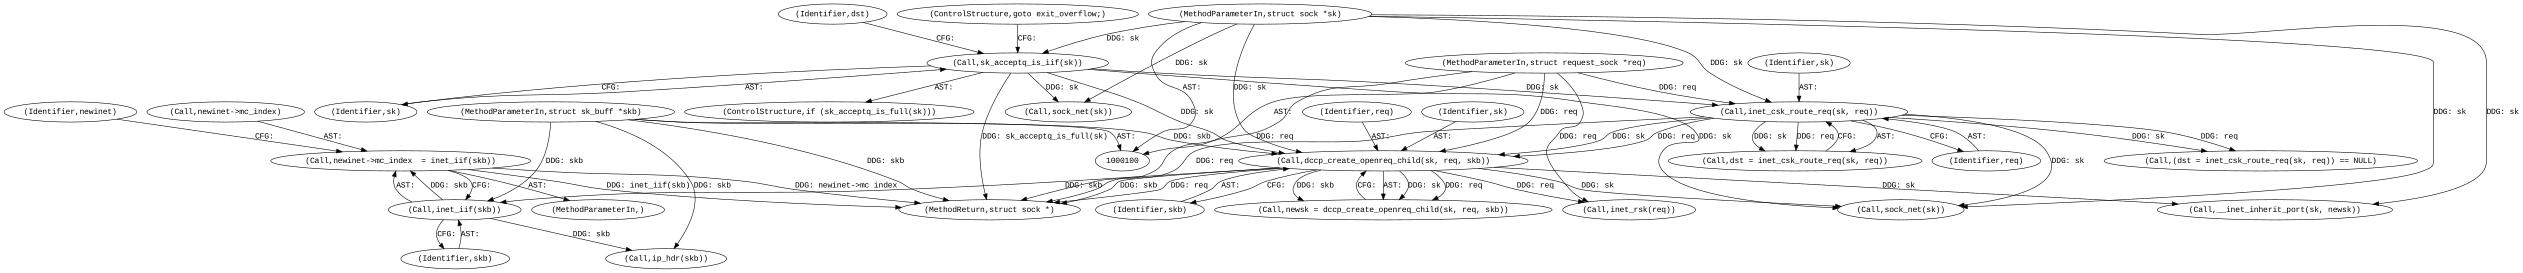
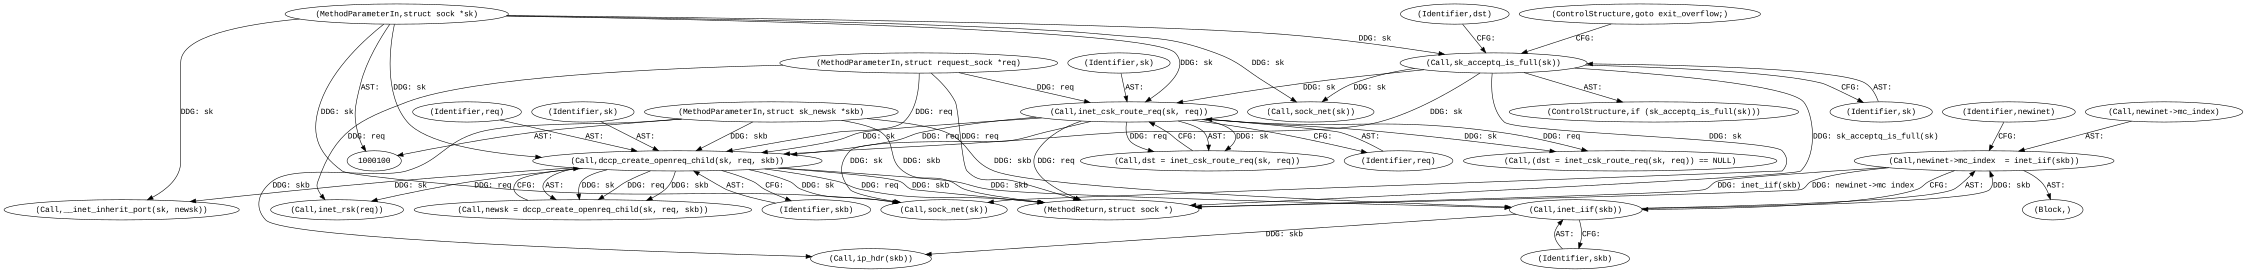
node "(Call,sk_acceptq_is_iif(sk))": label "(Call,sk_acceptq_is_iif(sk))" -> "(Call,sk_acceptq_is_full(sk))"
edge "(MethodParameterIn,struct request_sock *req)" -> "1000100": removed, label "AST:"
node "(MethodParameterIn,struct sk_buff *skb)": label "(MethodParameterIn,struct sk_buff *skb)" -> "(MethodParameterIn,struct sk_newsk *skb)"
node "(MethodParameterIn,)": label "(MethodParameterIn,)" -> "(Block,)"
